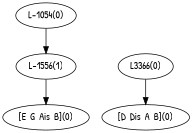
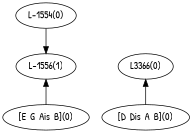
node "L-1054(0)": label "L-1054(0)" -> "L-1554(0)"
edge "L-1556(1)" -> "[E  G  Ais  B](0)": reversed
edge "L3366(0)" -> "[D  Dis  A  B](0)": reversed
